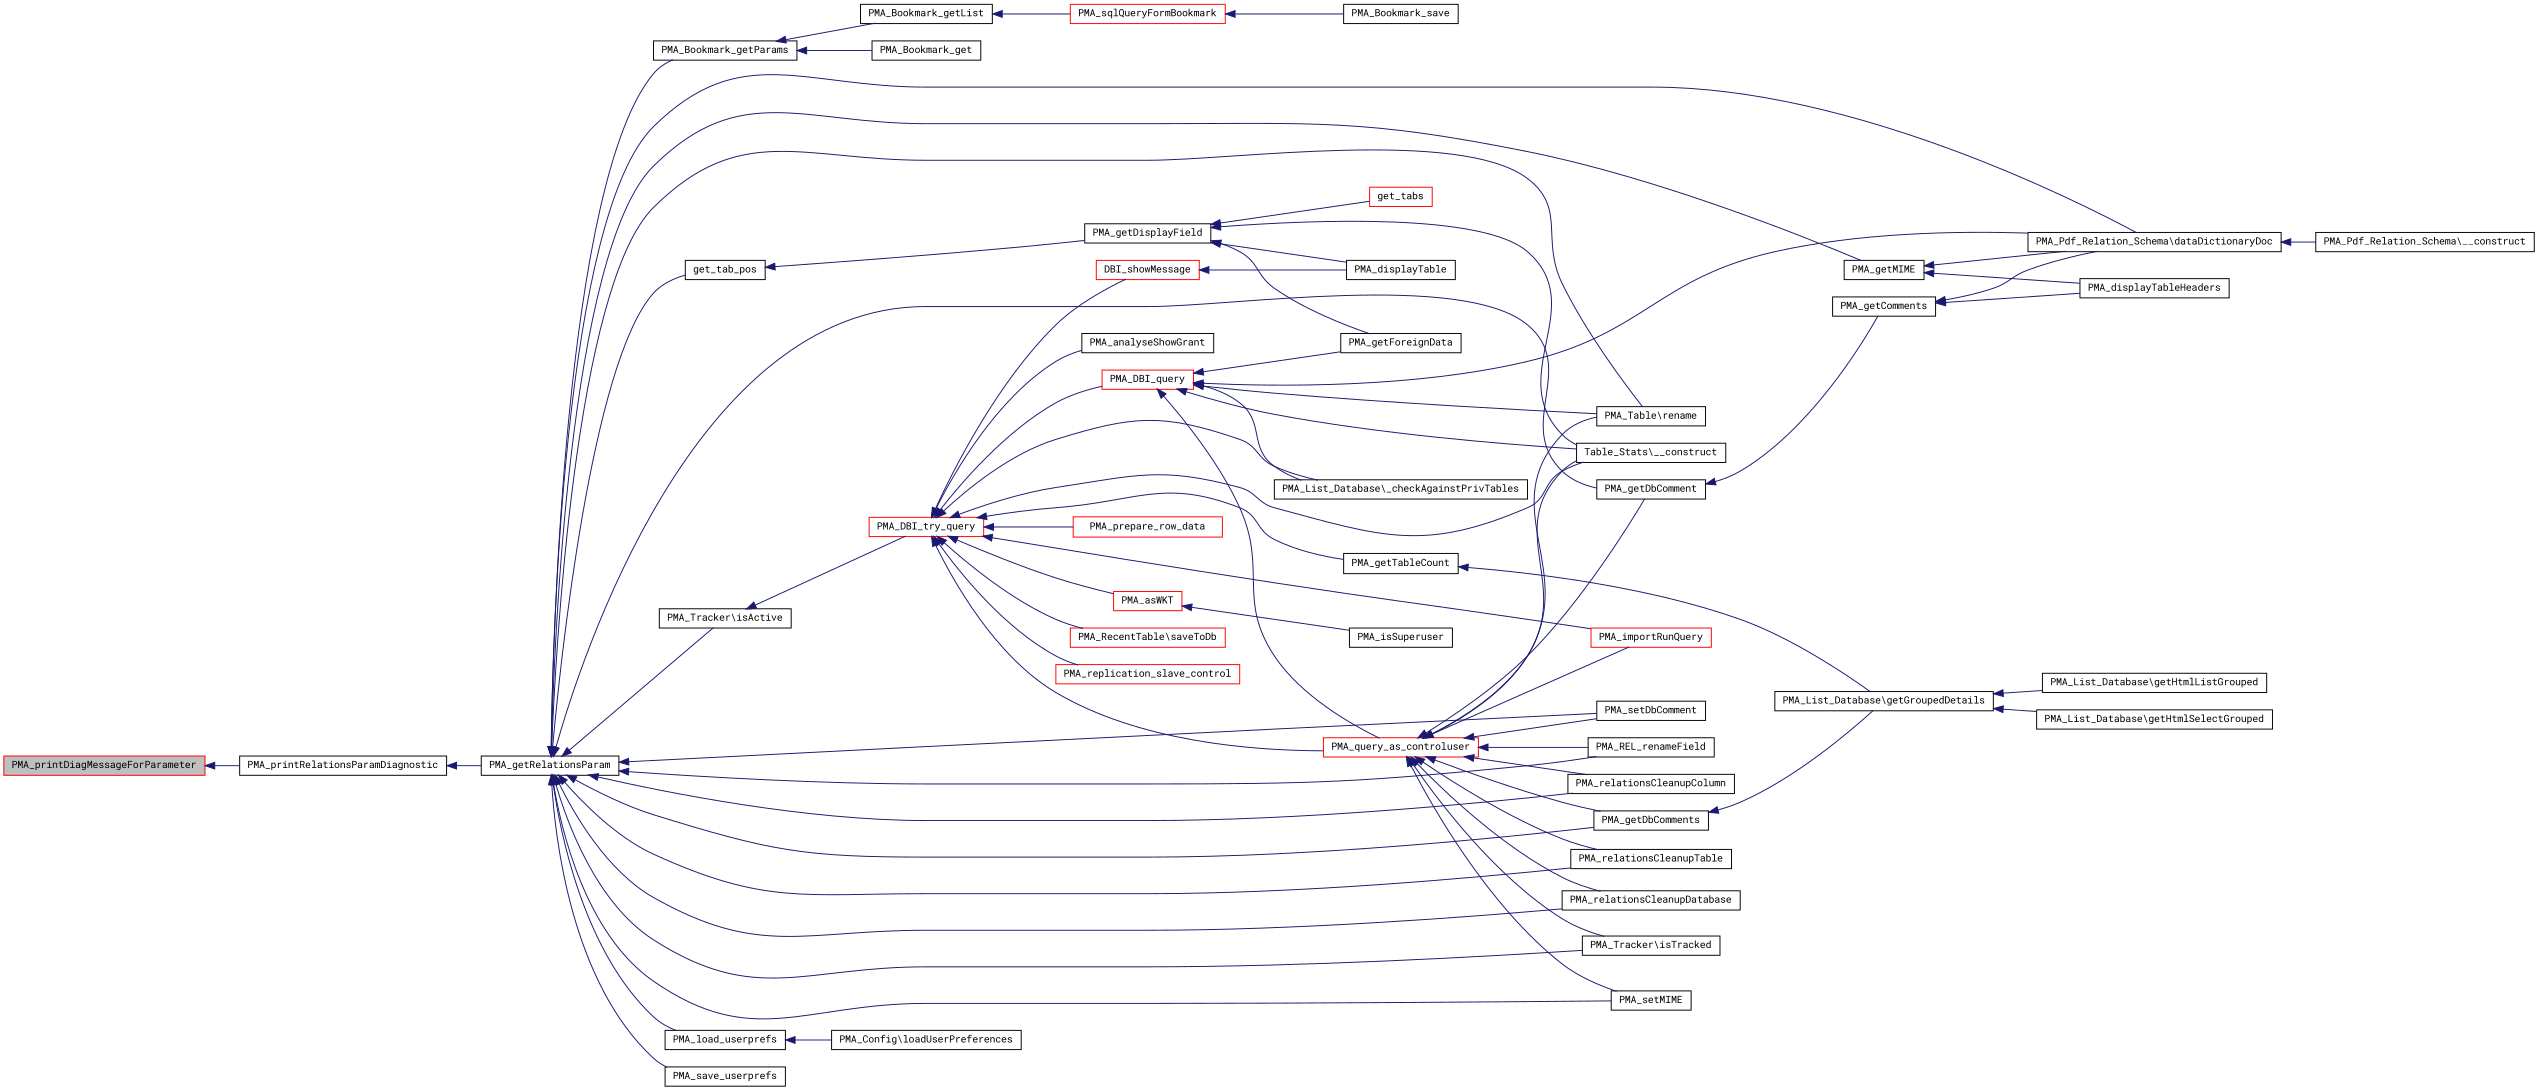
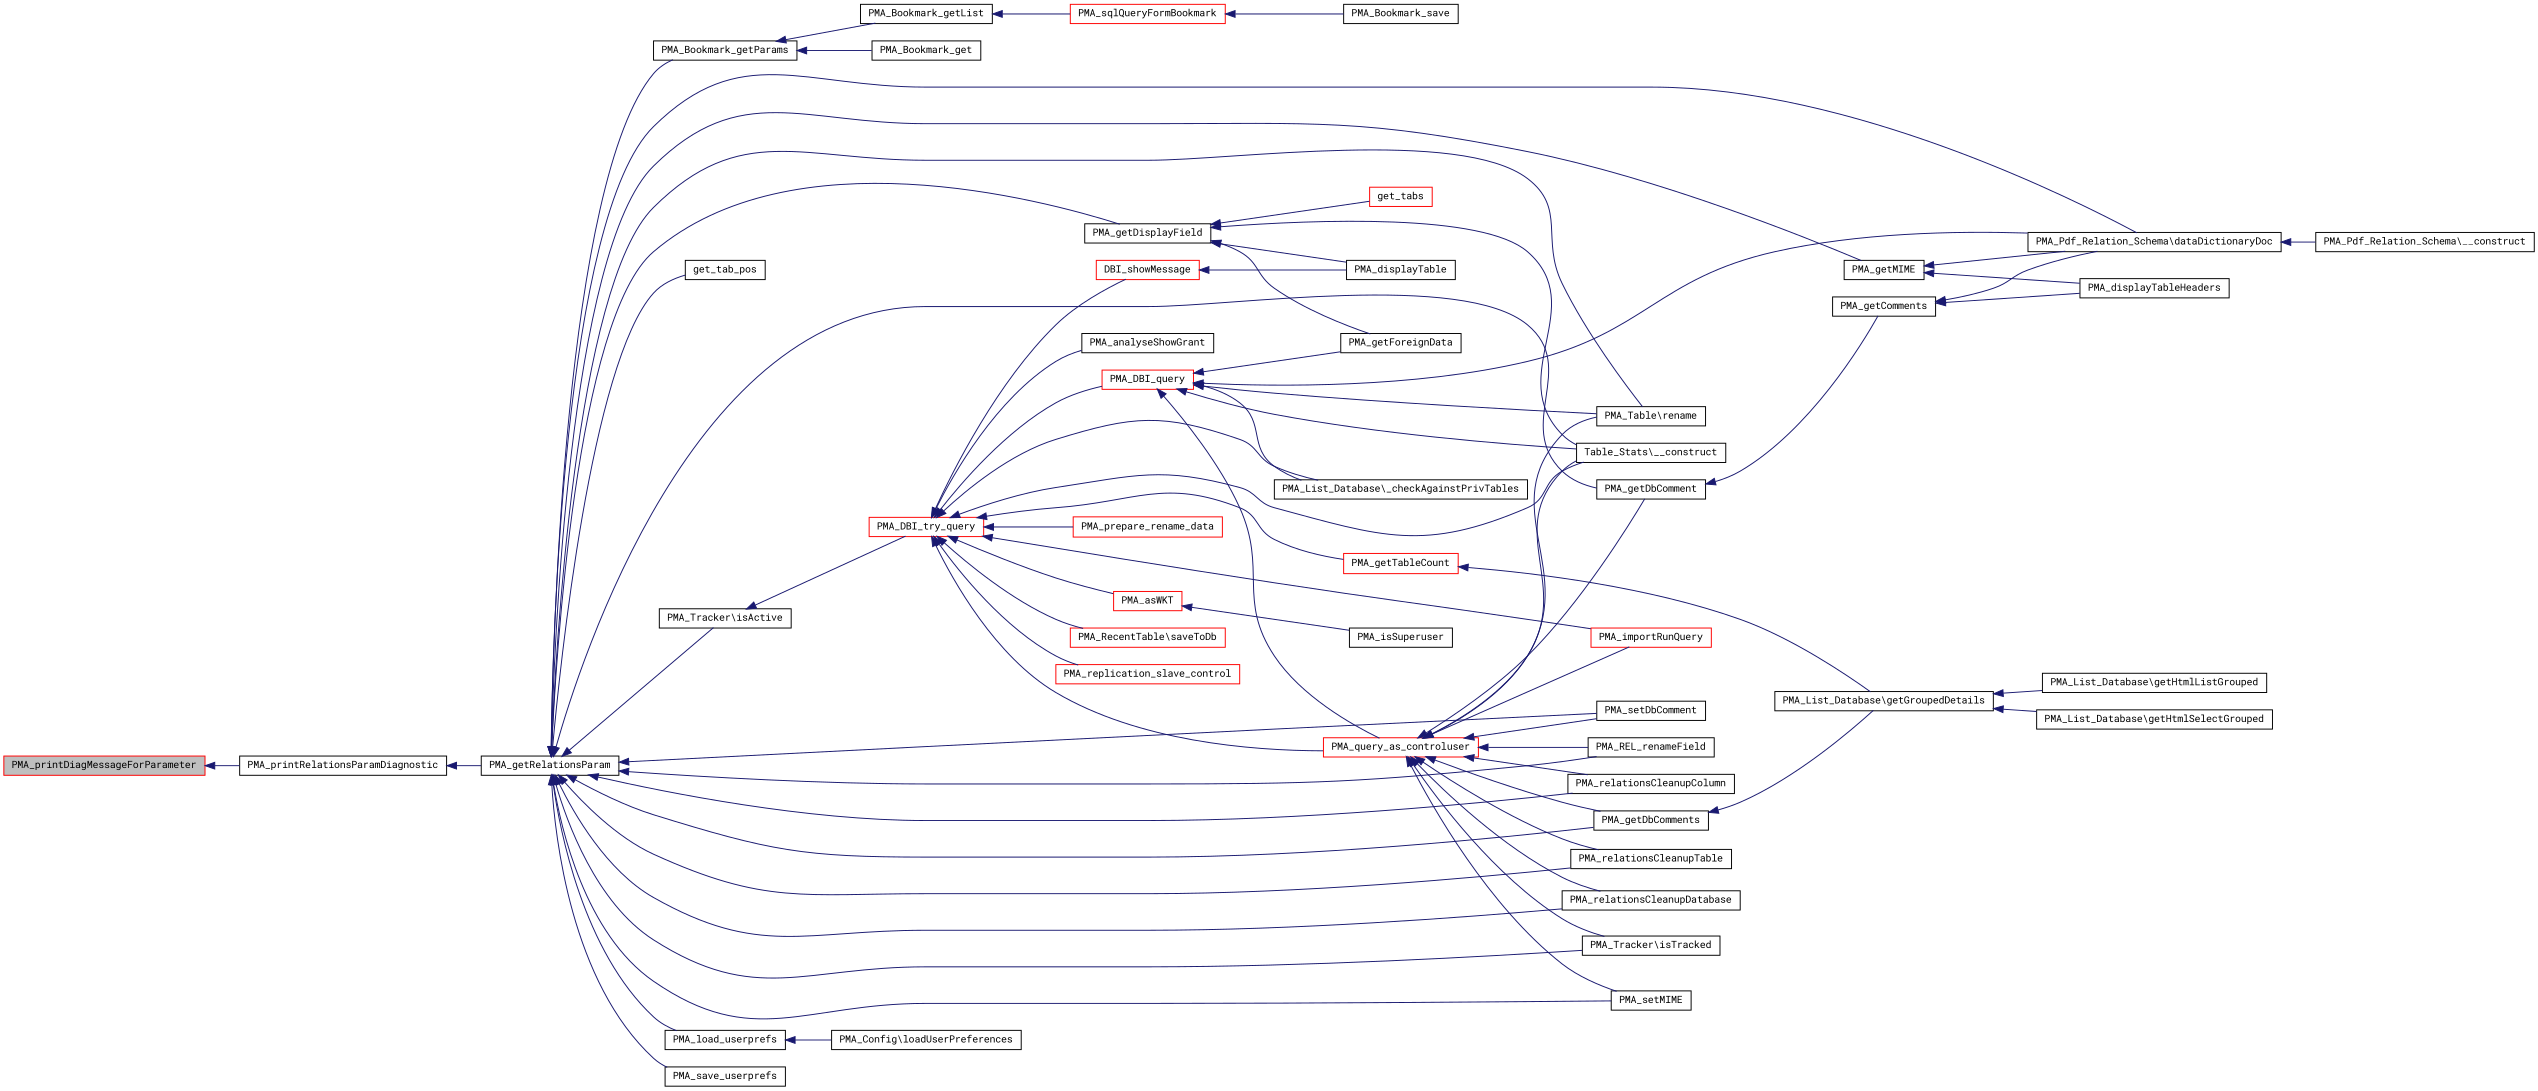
edge "PMA_getDisplayField" -> "get_tab_pos": now "PMA_getDisplayField" -> "PMA_getRelationsParam"
node "PMA_prepare_row_data": label "PMA_prepare_row_data" -> "PMA_prepare_rename_data"
node "PMA_getTableCount": color black -> red
